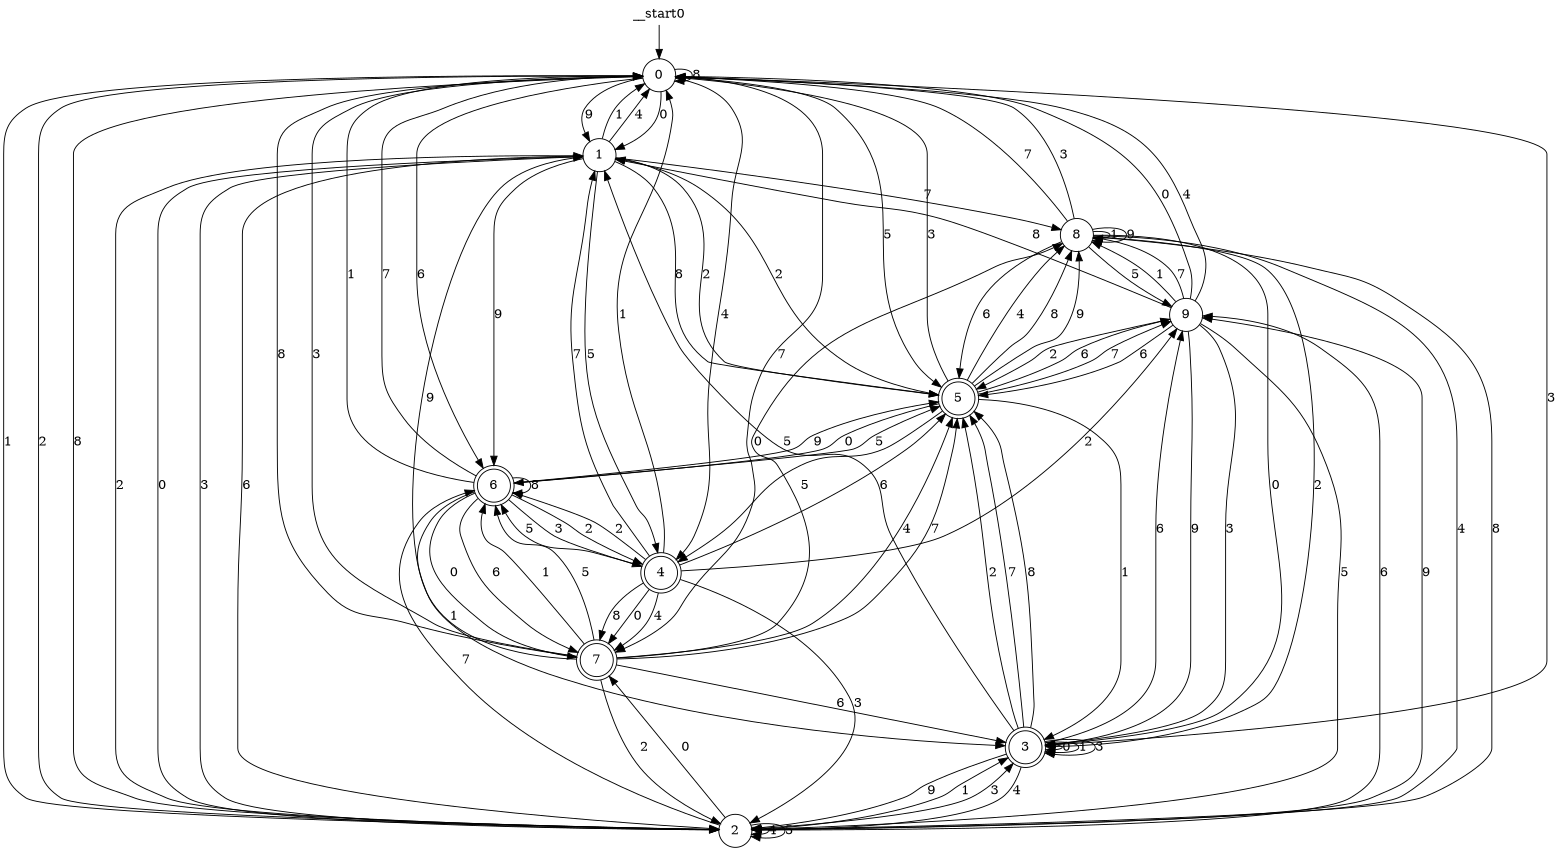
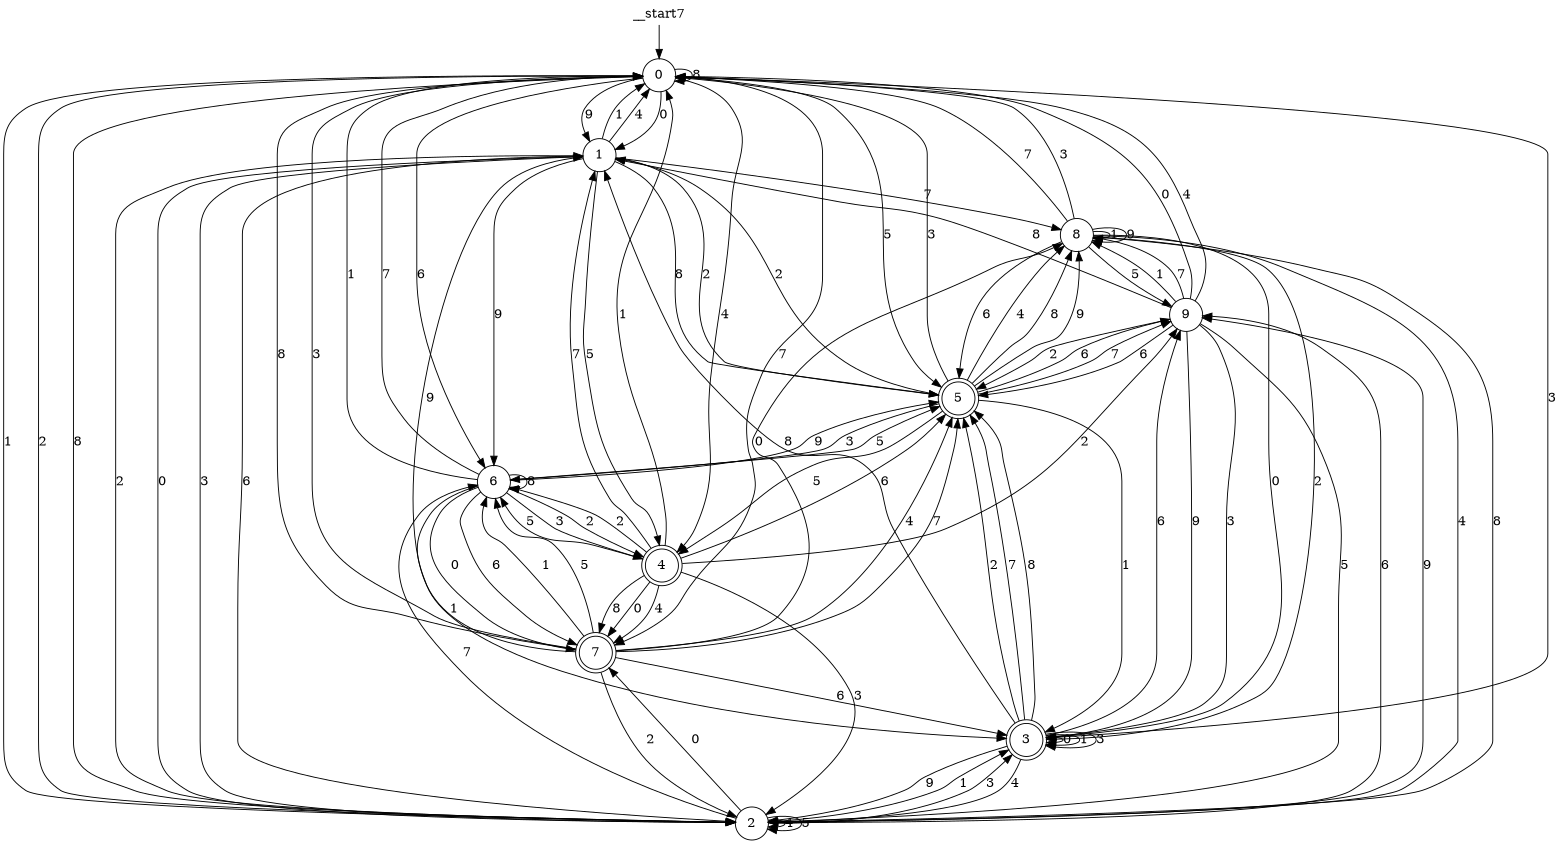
node "__start0": label "__start0" -> "__start7"
edge "3" -> "1": label "5" -> "8"
edge "5" -> "6": label "0" -> "3"
node "6": shape doublecircle -> circle
